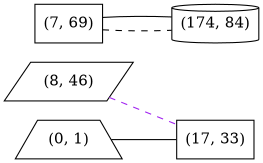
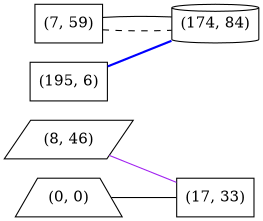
node "(7, 69)": label "(7, 69)" -> "(7, 59)"
node "(195, 6)": added
edge "(8, 46)" -- "(17, 33)": style dashed -> solid
node "(0, 1)": label "(0, 1)" -> "(0, 0)"
